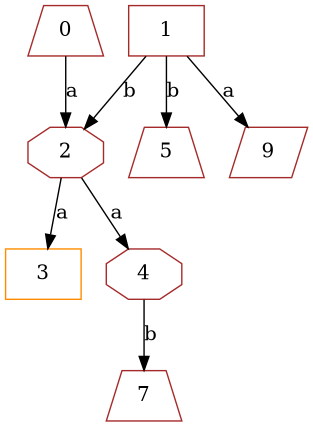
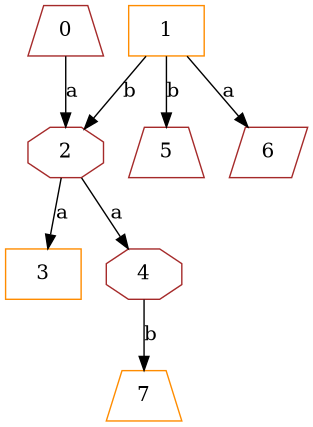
node "1": color brown -> darkorange
node "9": label "9" -> "6"
node "7": color brown -> darkorange
